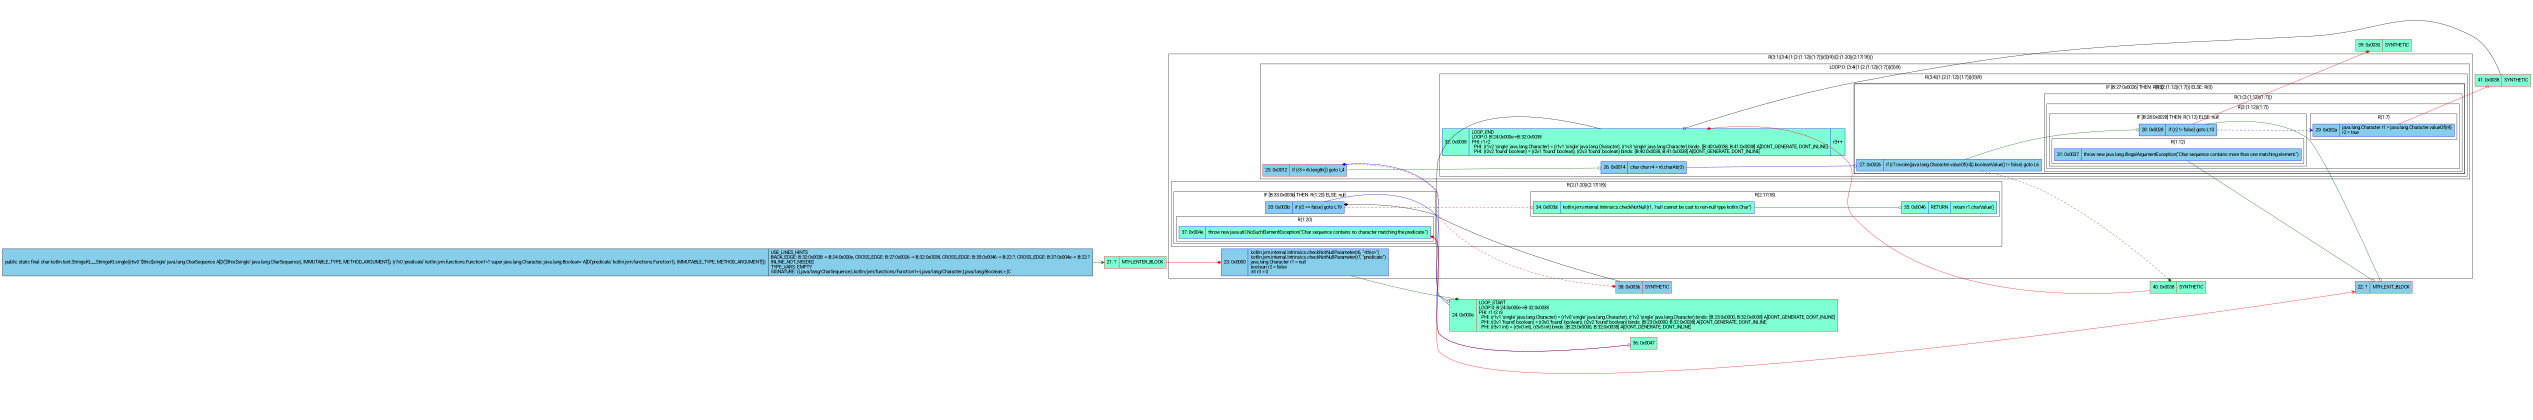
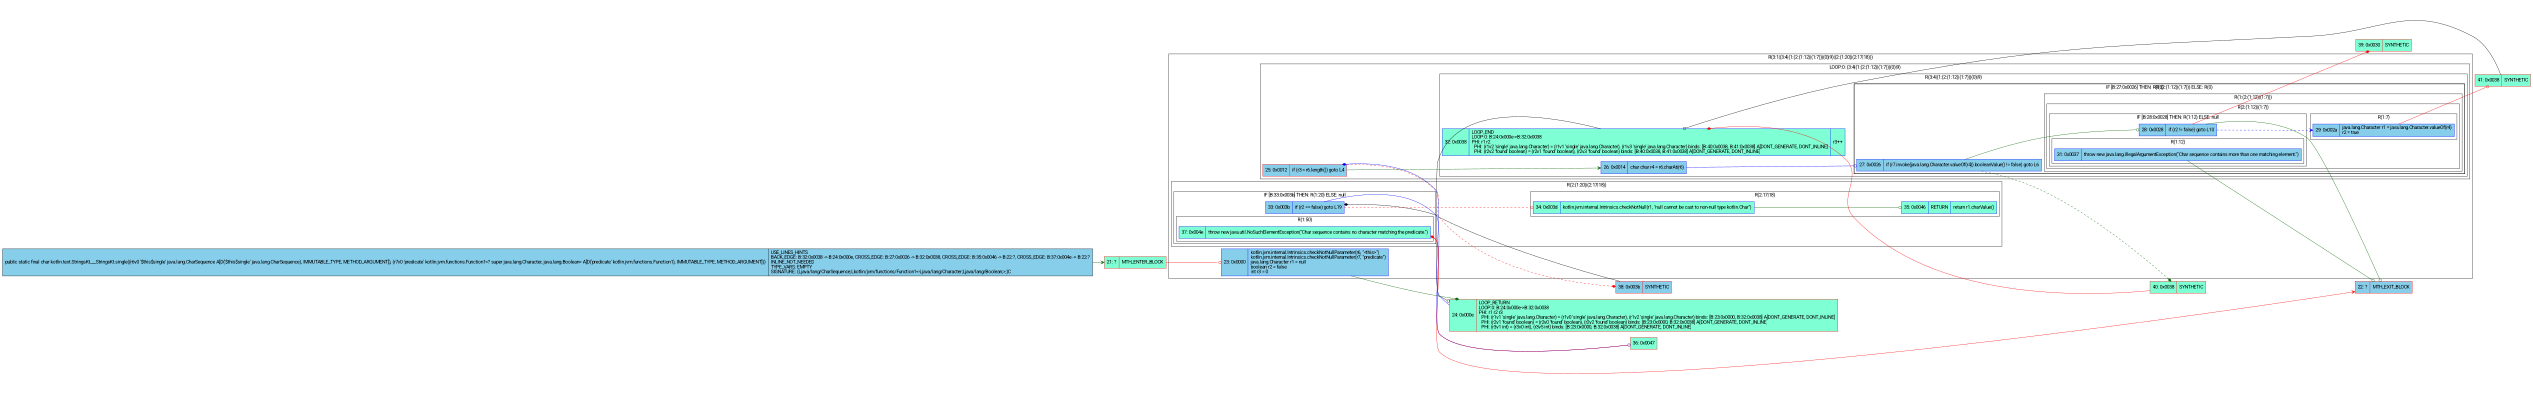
node "26: 0x0014": text "char char r4 = r6.charAt(r3)" -> "char char r4 = r6.charAt(r6)"
edge "25: 0x0012" -> "26: 0x0014": arrowhead odot -> vee
cluster "R(1:20)": label "R(1:20)" -> "R(1:50)"
edge "21: ?" -> "23: 0x0000": arrowhead diamond -> odot
node "24: 0x000e": text "LOOP_START" -> "LOOP_RETURN"
